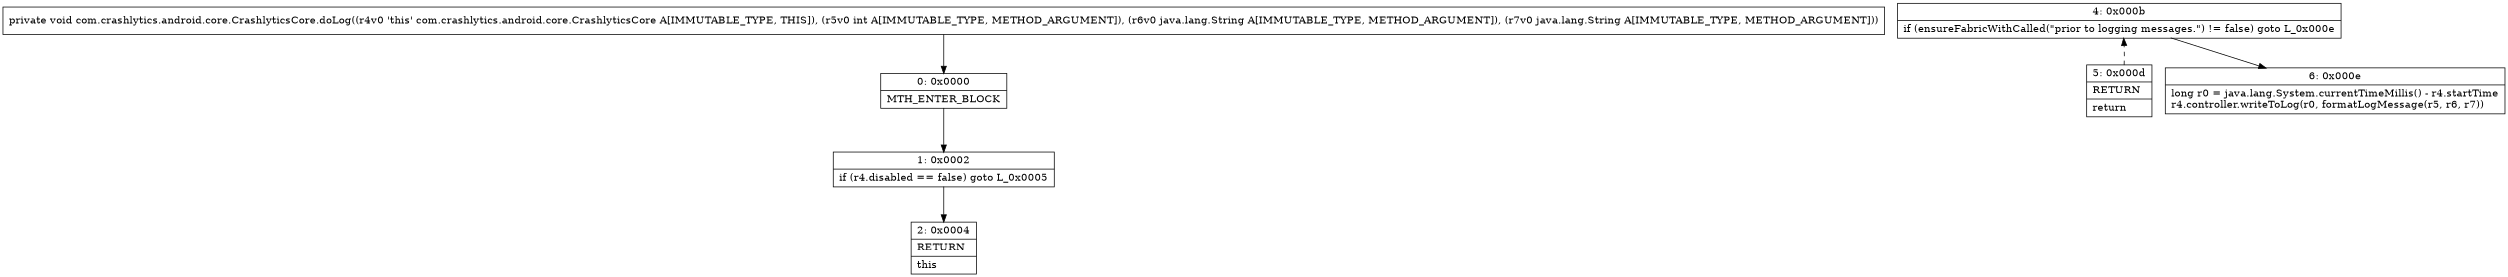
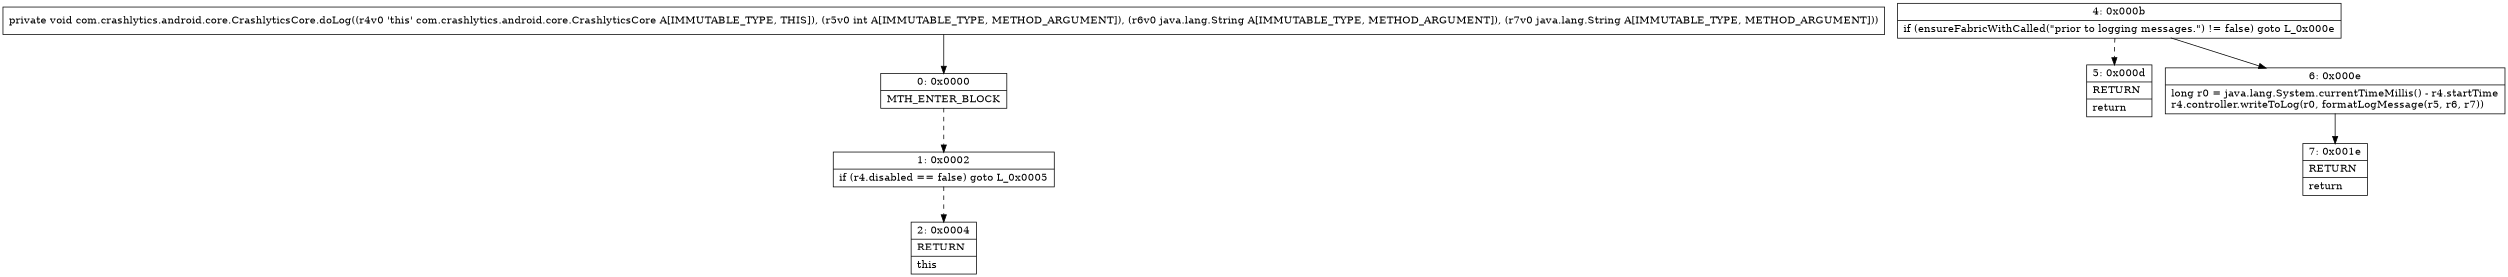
edge "5: 0x000d" -> "4: 0x000b": reversed
edge "0: 0x0000" -> "1: 0x0002": style solid -> dashed
node "7: 0x001e": added
edge "1: 0x0002" -> "2: 0x0004": style solid -> dashed
